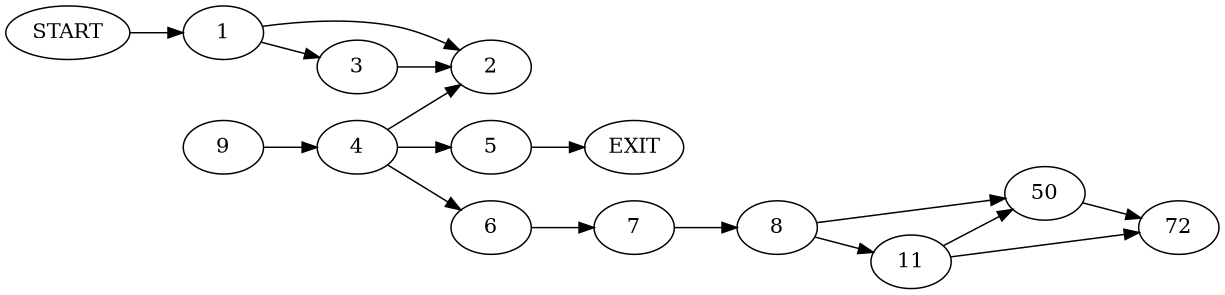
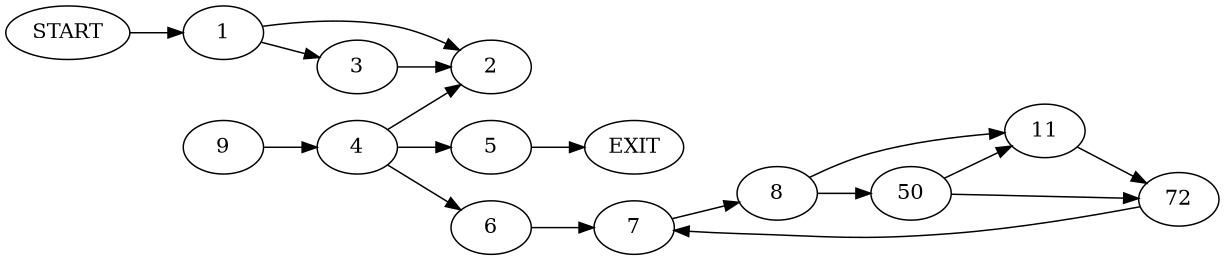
edge "11" -> "50": reversed
edge "72" -> "7": added
